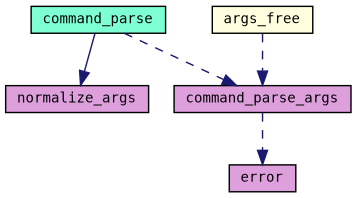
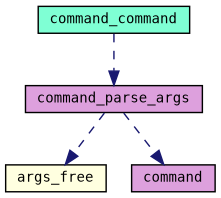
node "command_parse": label "command_parse" -> "command_command"
edge "args_free" -> "command_parse_args": reversed
node "normalize_args": removed
node "error": label "error" -> "command"
